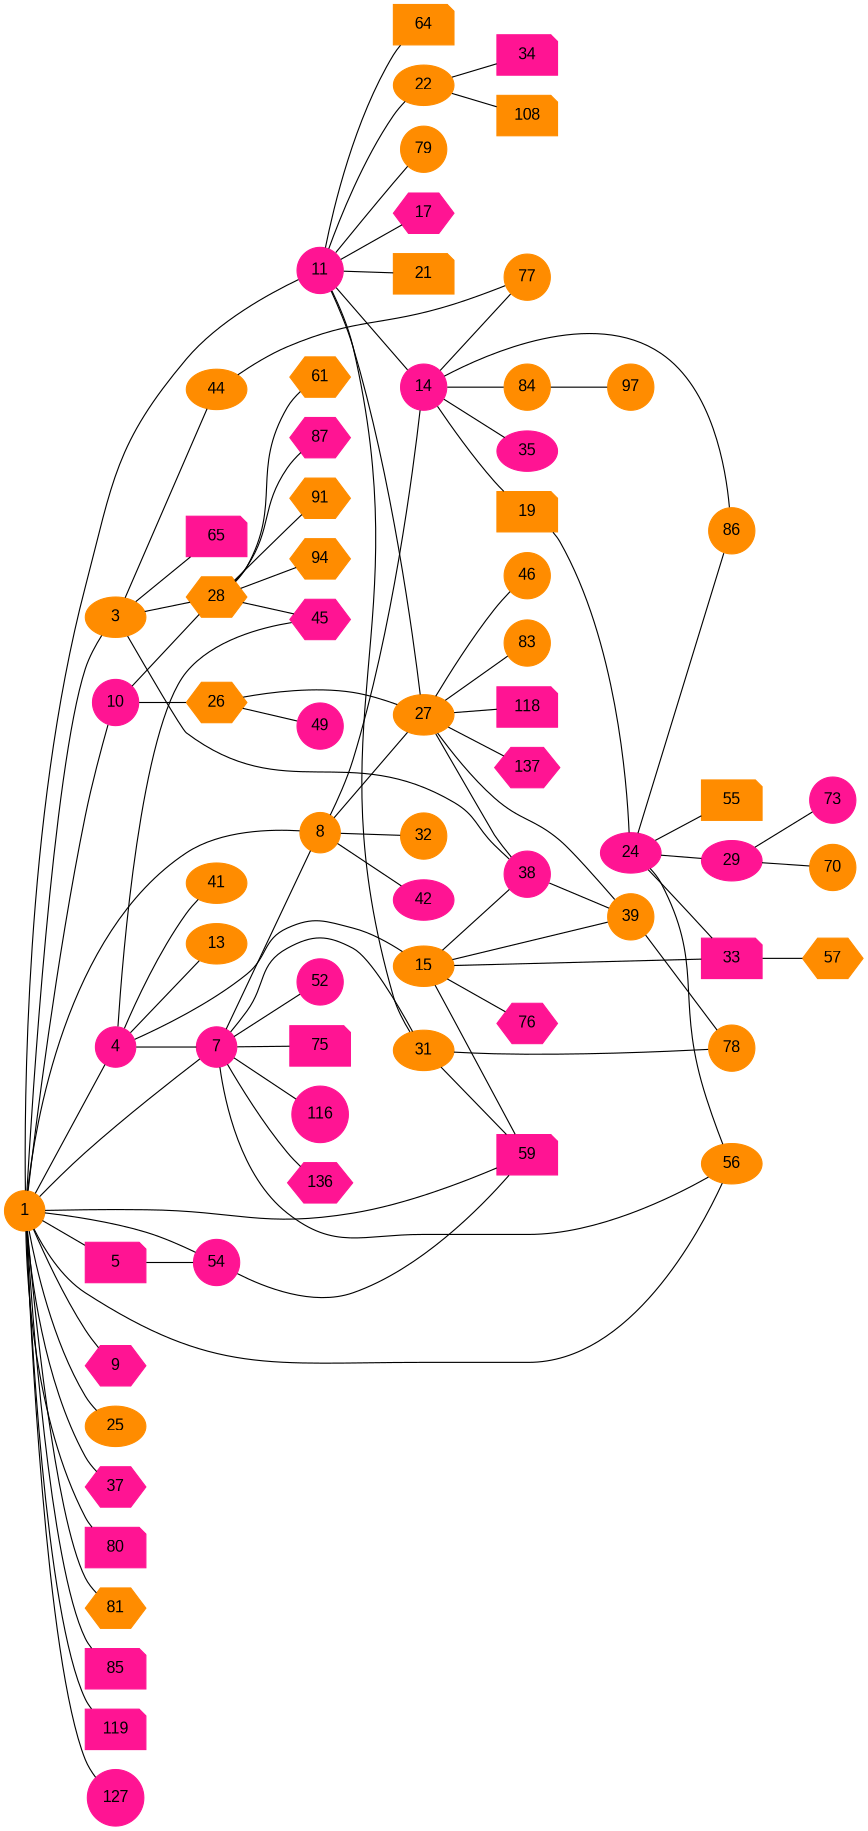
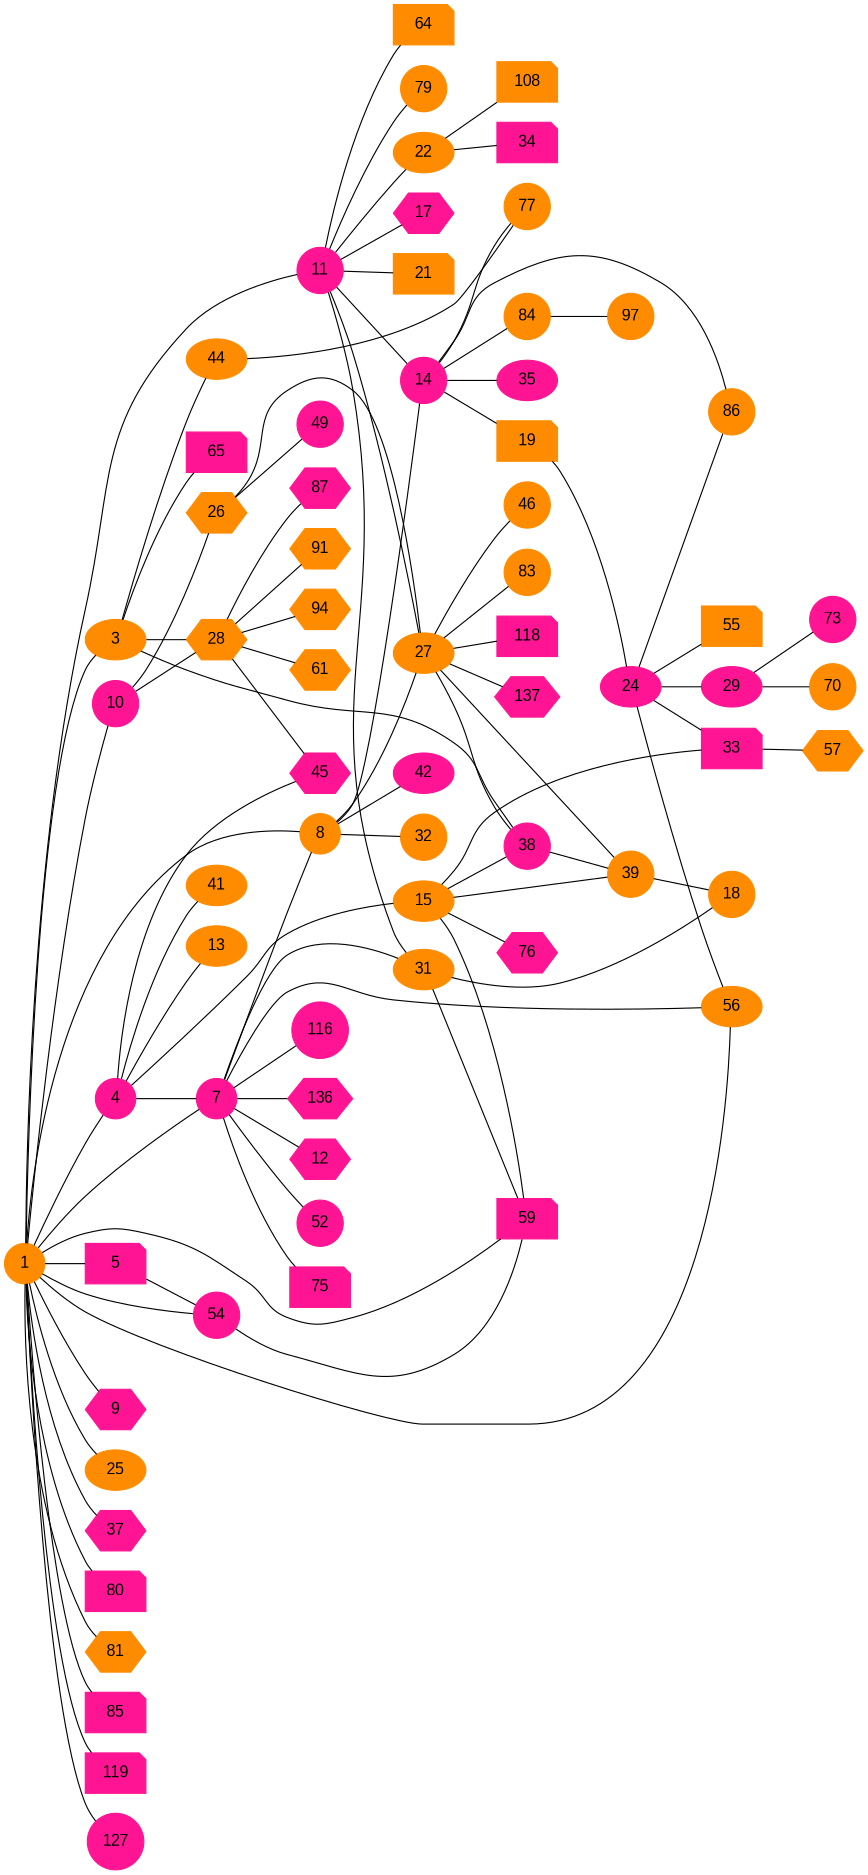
node "78": label "78" -> "18"
node "12": added
